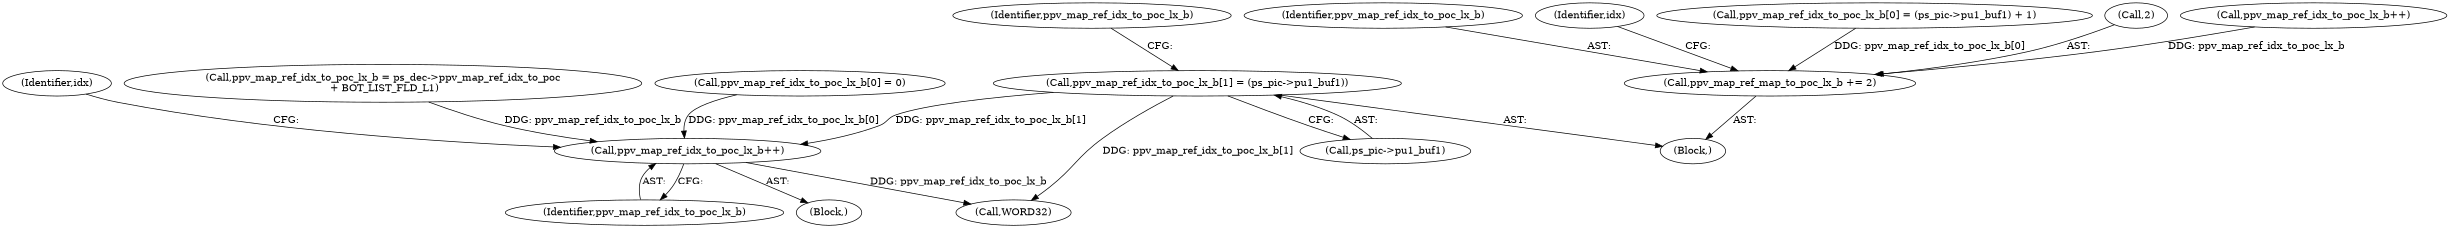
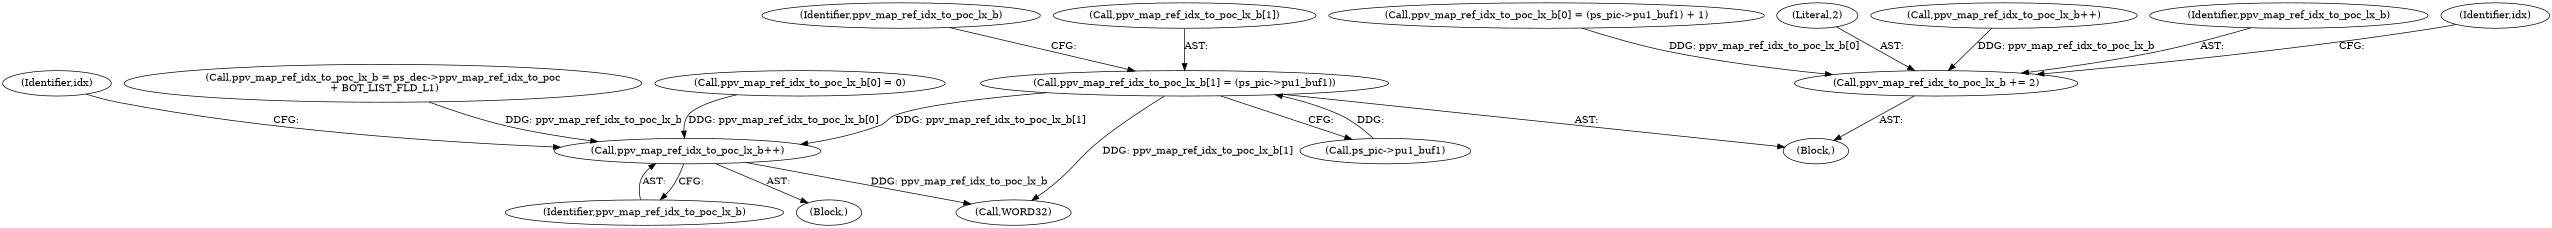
node "(Call,ppv_map_ref_idx_to_poc_lx_b[1])": added
node "(Call,2)": label "(Call,2)" -> "(Literal,2)"
node "(Call,ppv_map_ref_map_to_poc_lx_b += 2)": label "(Call,ppv_map_ref_map_to_poc_lx_b += 2)" -> "(Call,ppv_map_ref_idx_to_poc_lx_b += 2)"
edge "(Call,ps_pic->pu1_buf1)" -> "(Call,ppv_map_ref_idx_to_poc_lx_b[1] = (ps_pic->pu1_buf1))": label "AST: " -> "DDG: "
